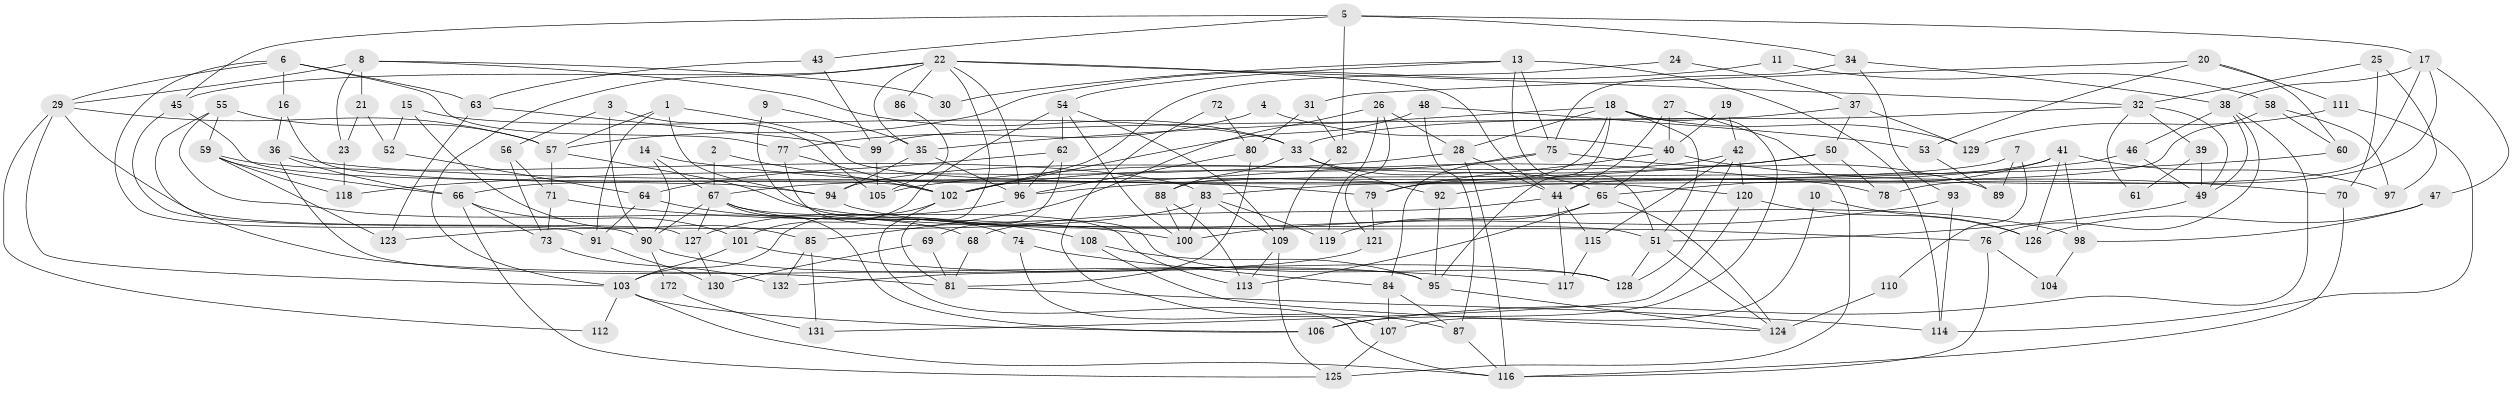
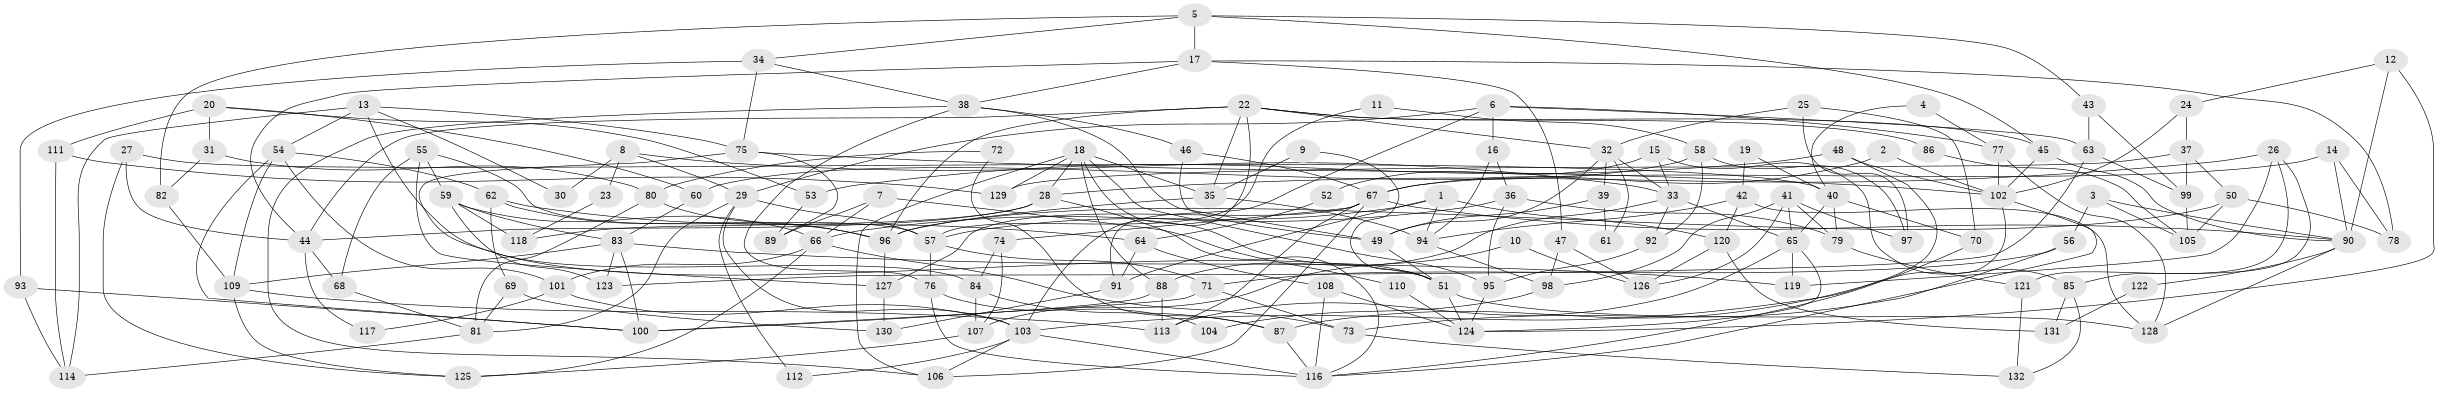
node "12": added
node "21": removed
edge "22" -- "81": removed
node "115": removed
edge "108" -- "95": now "108" -- "116"
node "172": label "172" -> "122"
